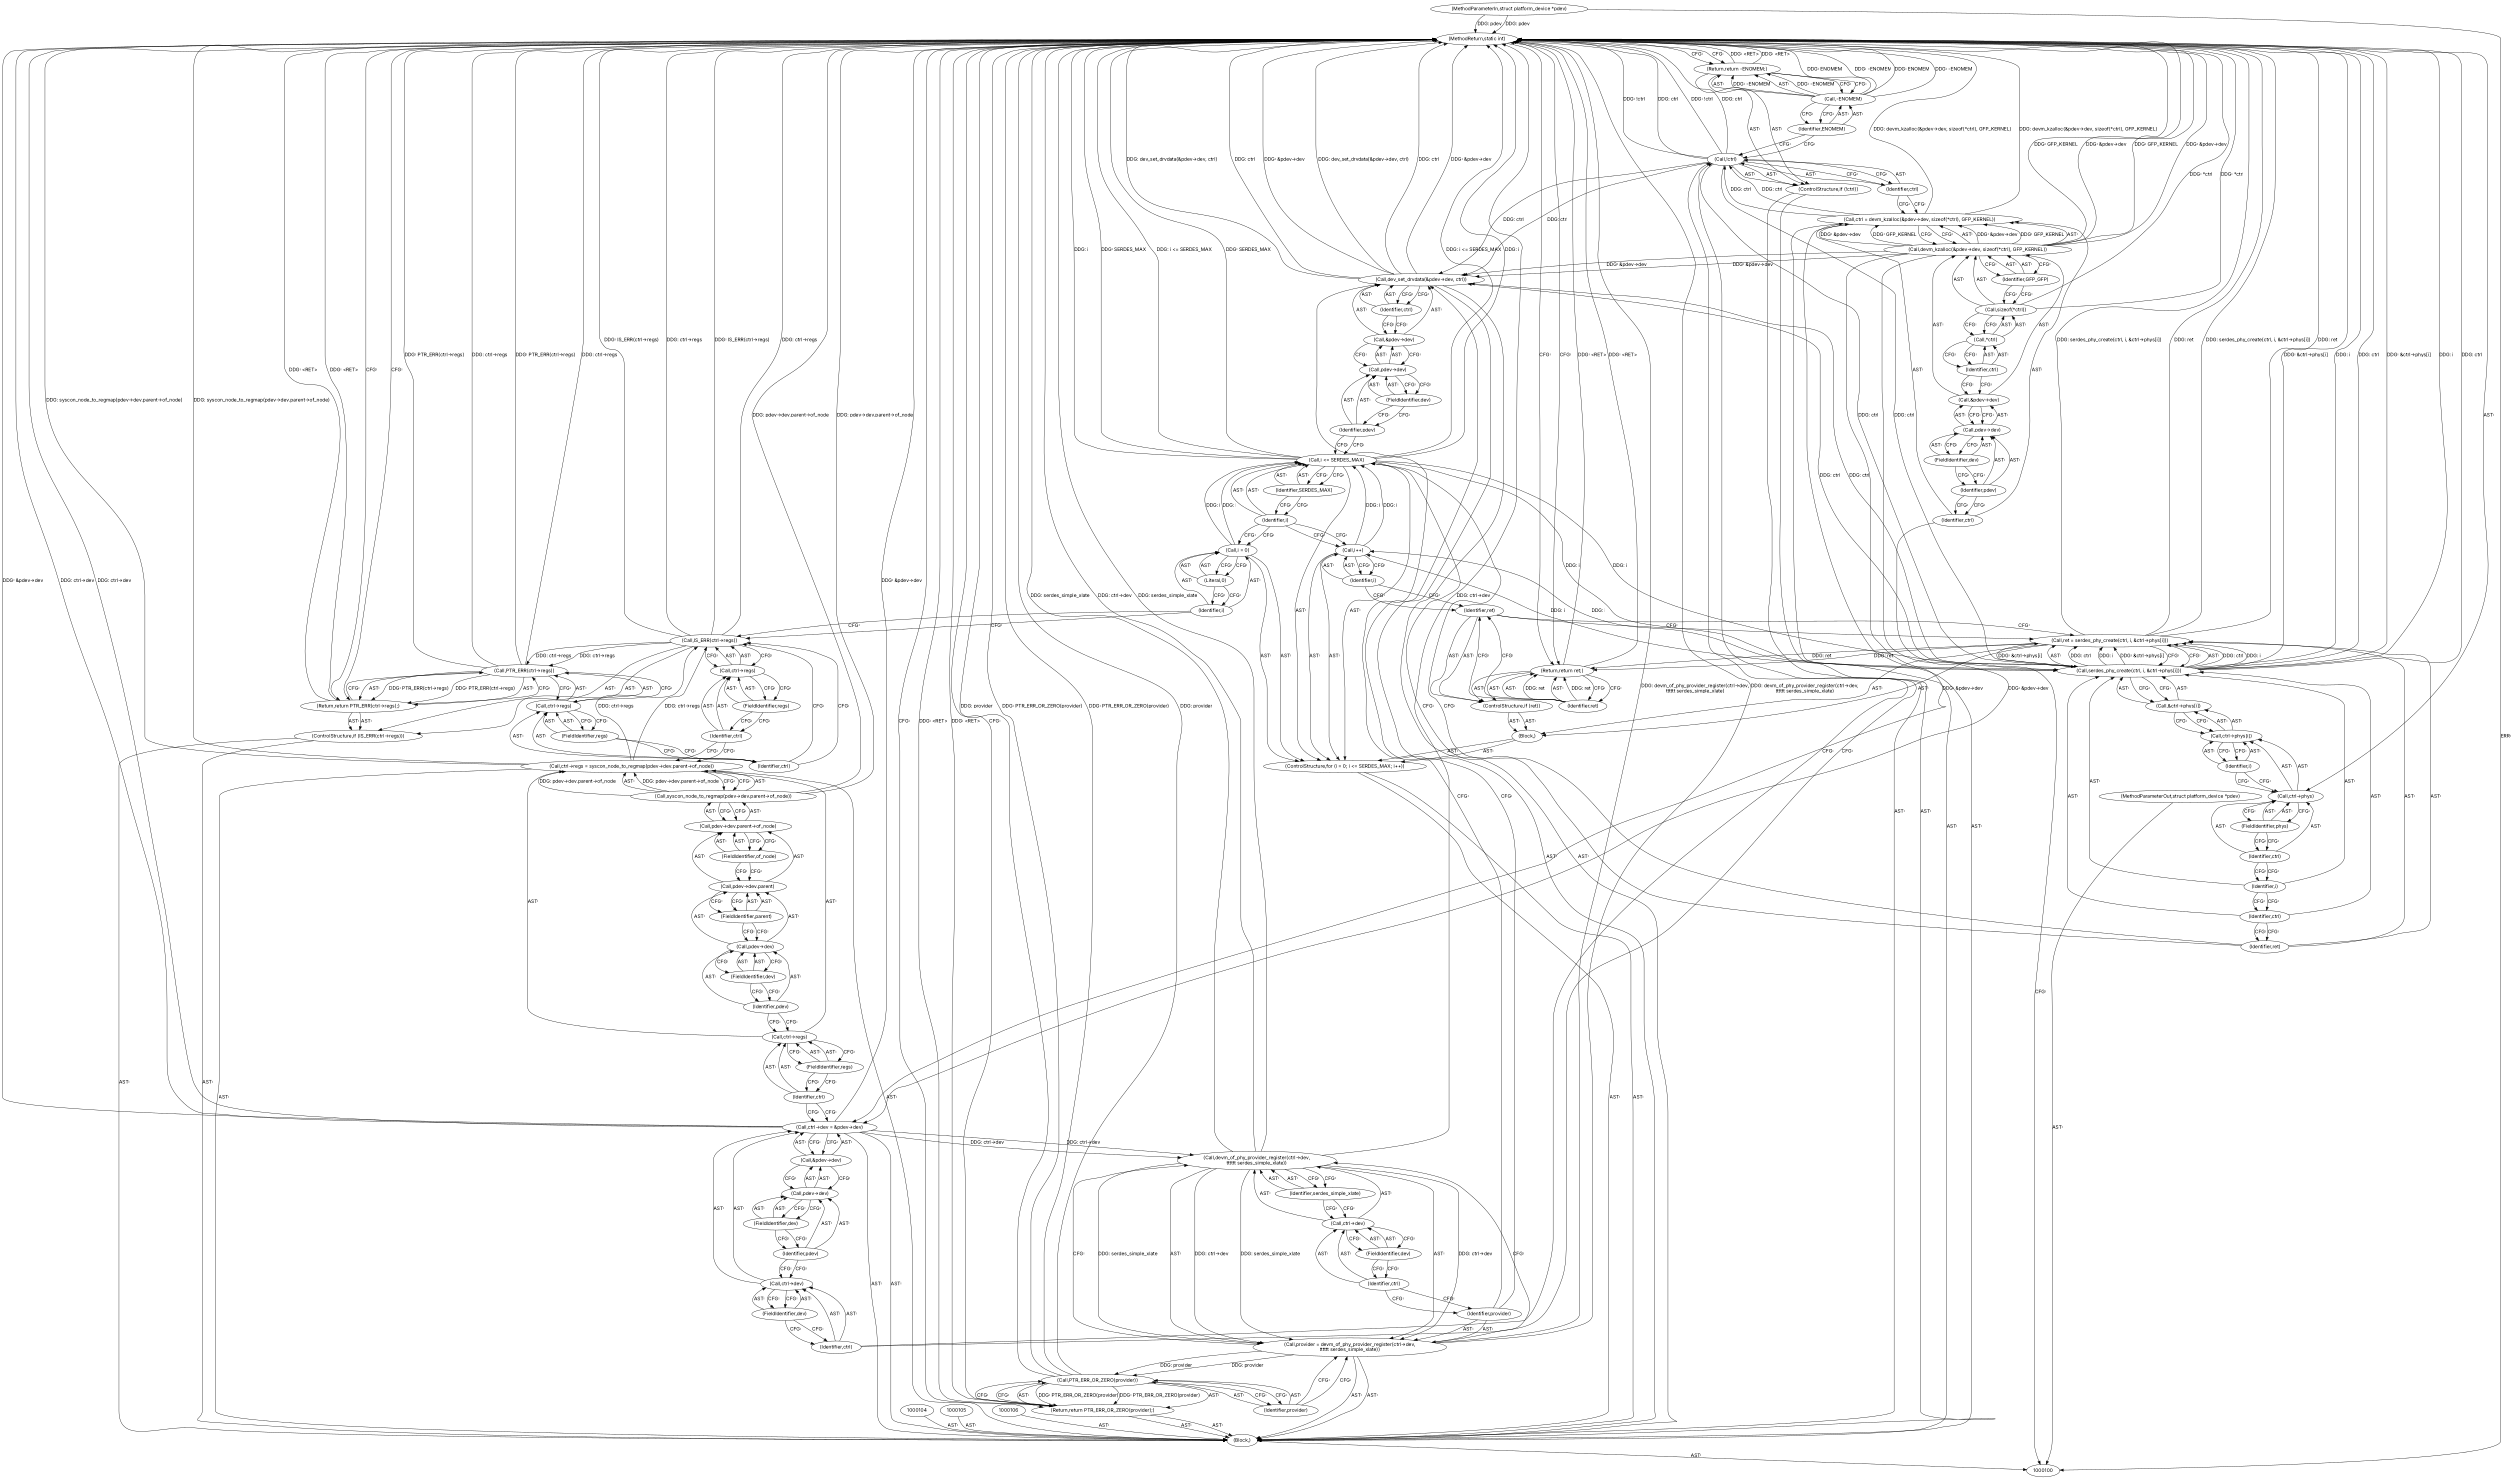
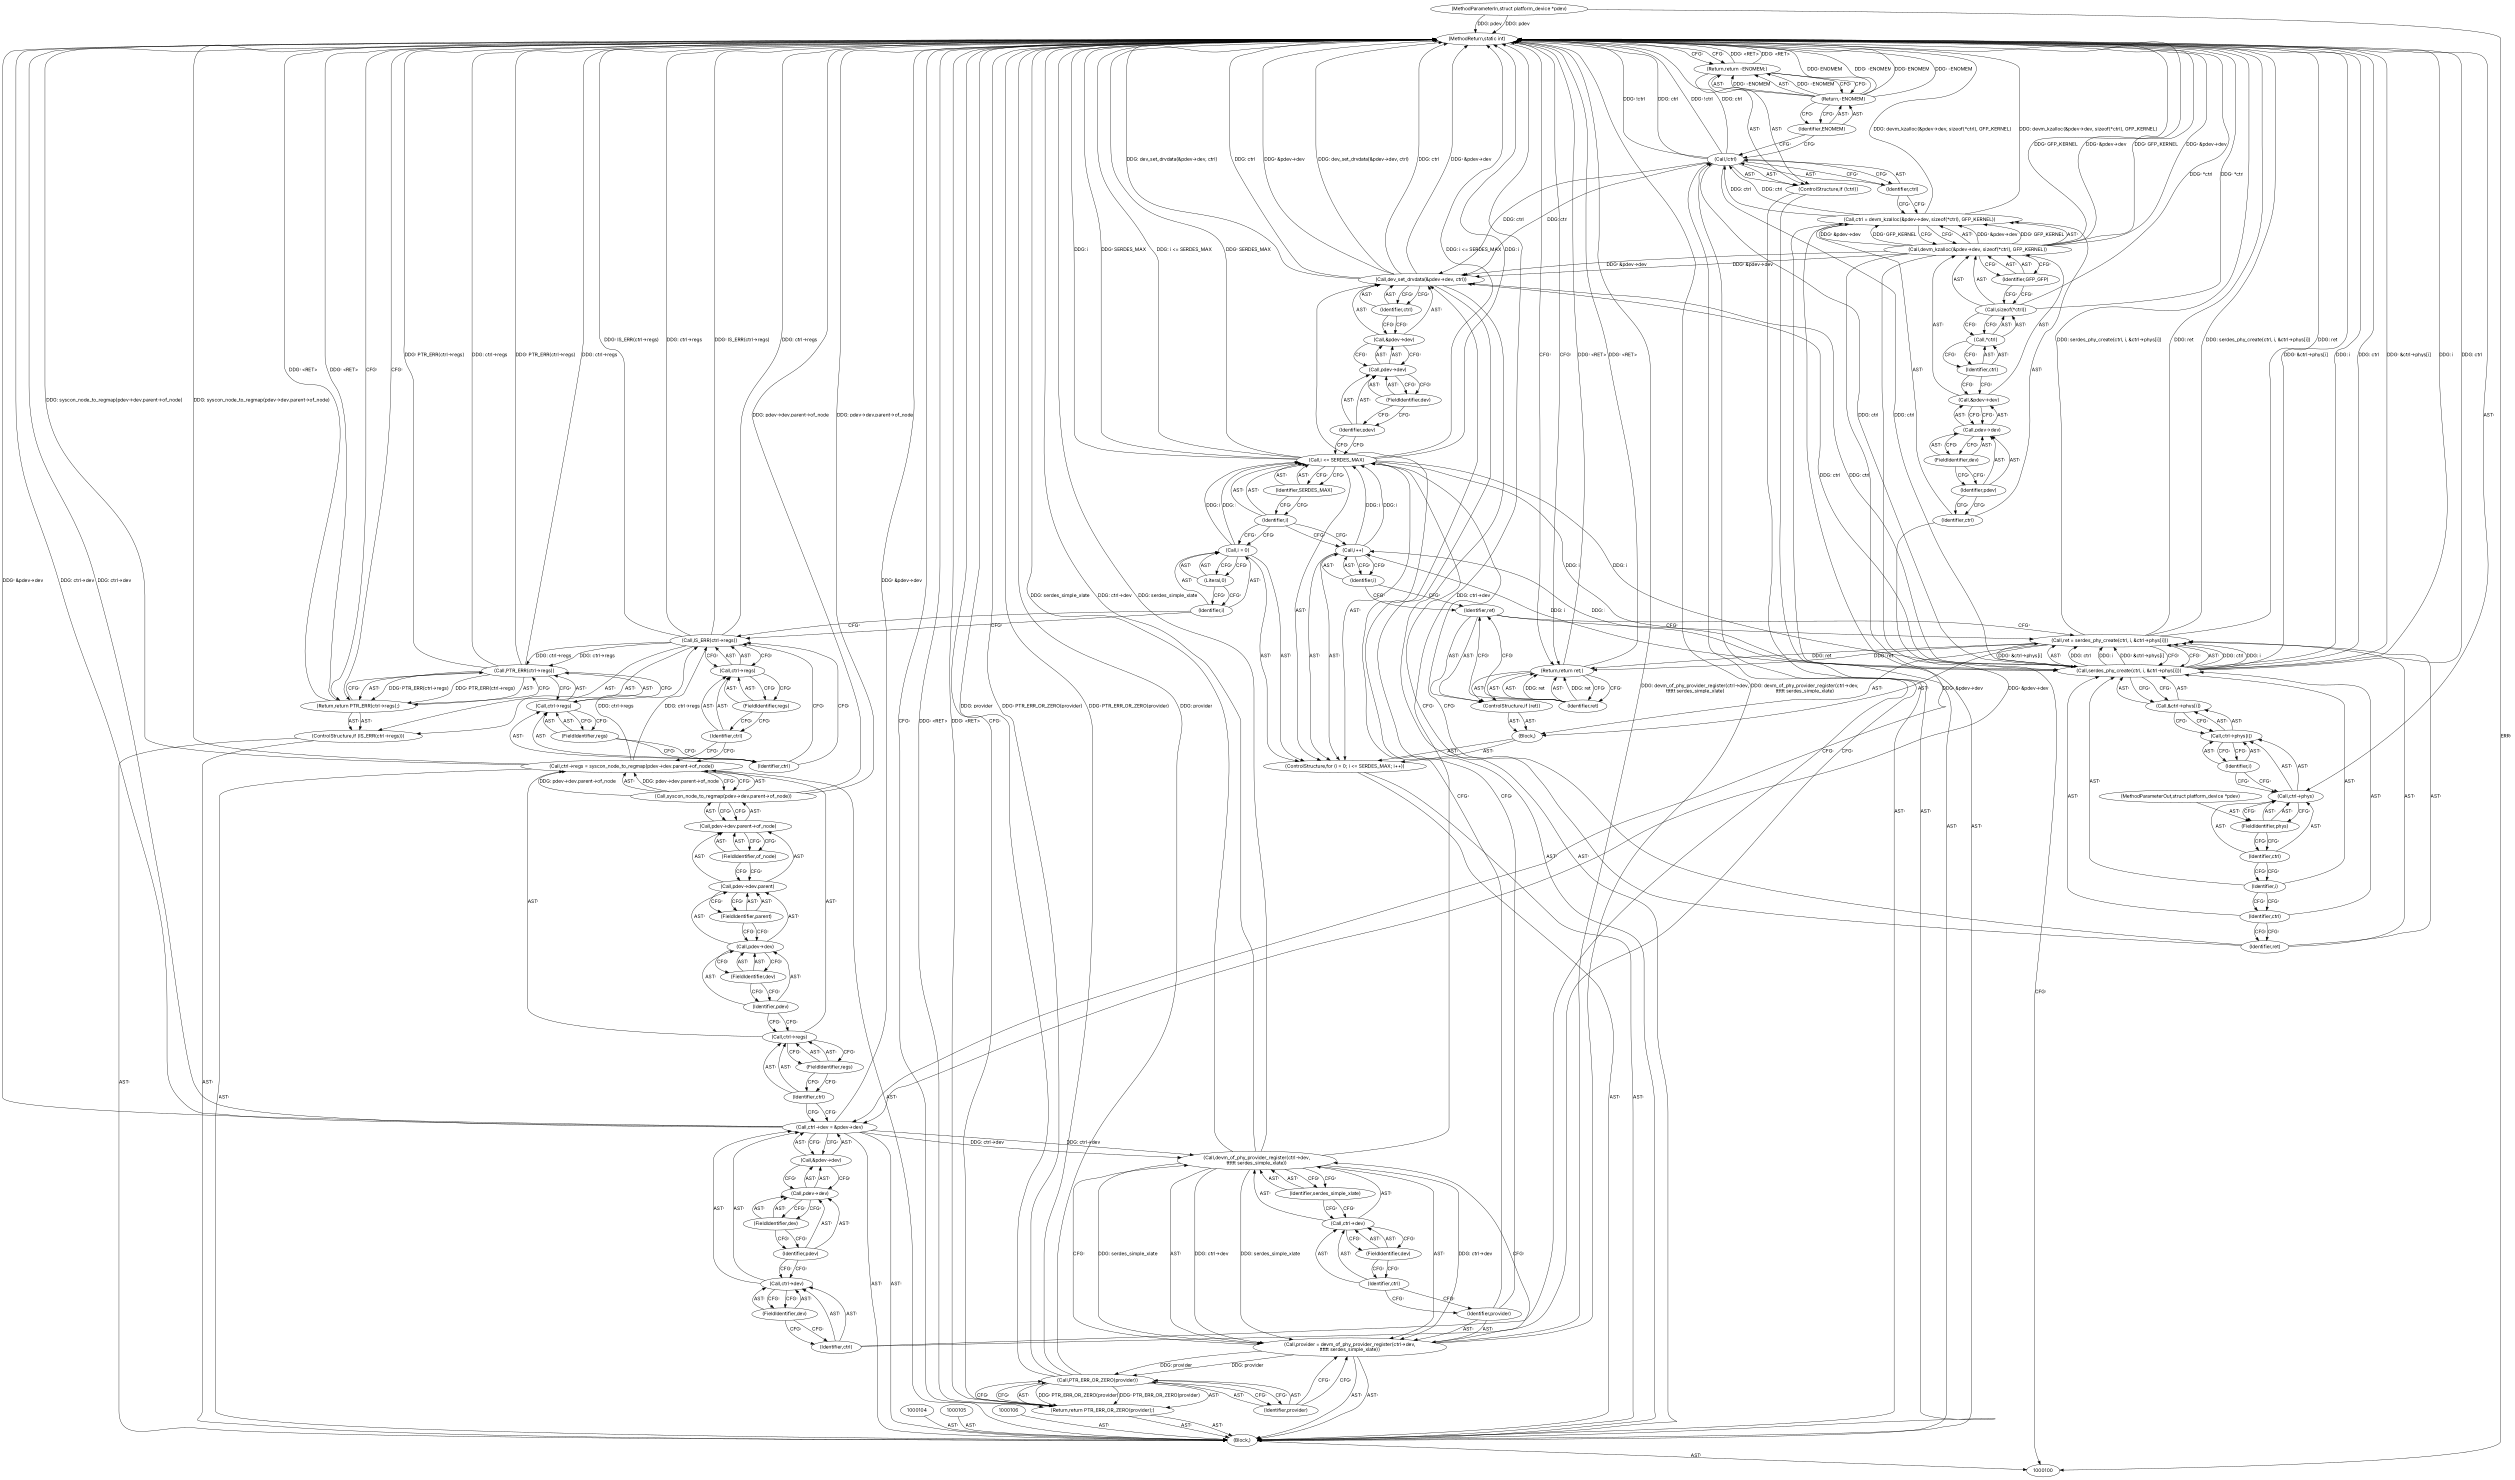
node "(Call,-ENOMEM)": label "(Call,-ENOMEM)" -> "(Return,-ENOMEM)"
edge "(MethodParameterOut,struct platform_device *pdev)" -> "1000100": now "(MethodParameterOut,struct platform_device *pdev)" -> "(FieldIdentifier,phys)"
